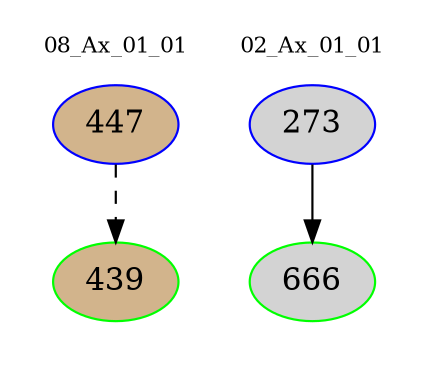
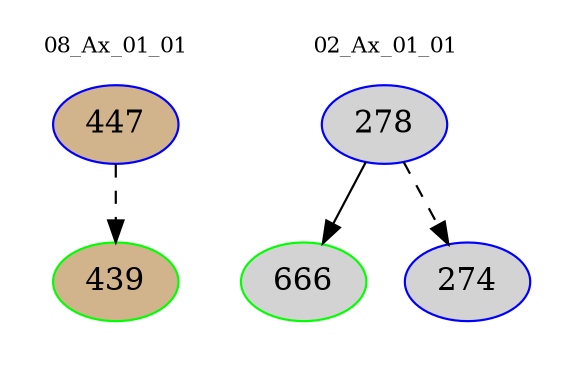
node "273": label "273" -> "278"
node "274": added
